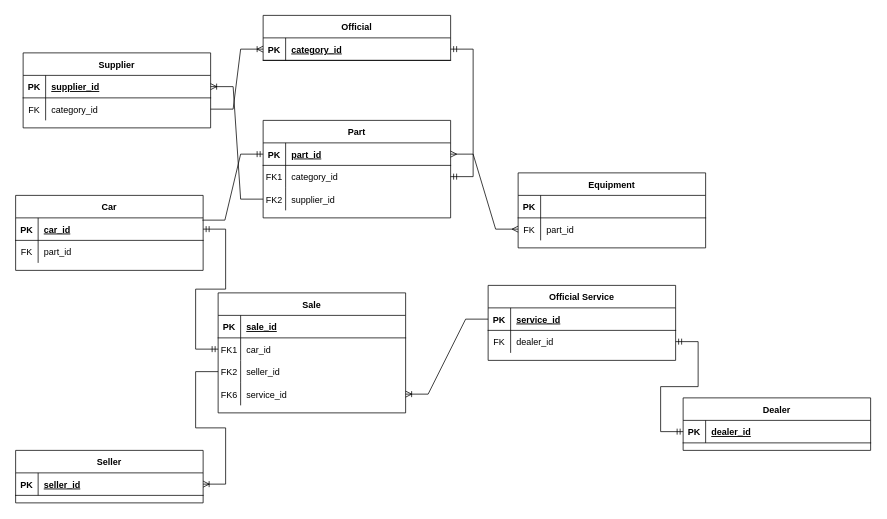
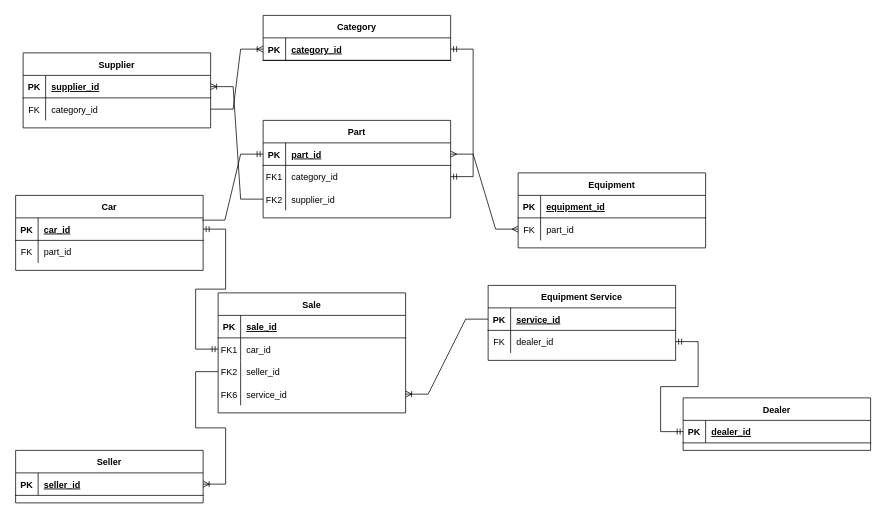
node "Official": label "Official" -> "Category"
node "equipment_id": added
node "Official Service": label "Official Service" -> "Equipment Service"
